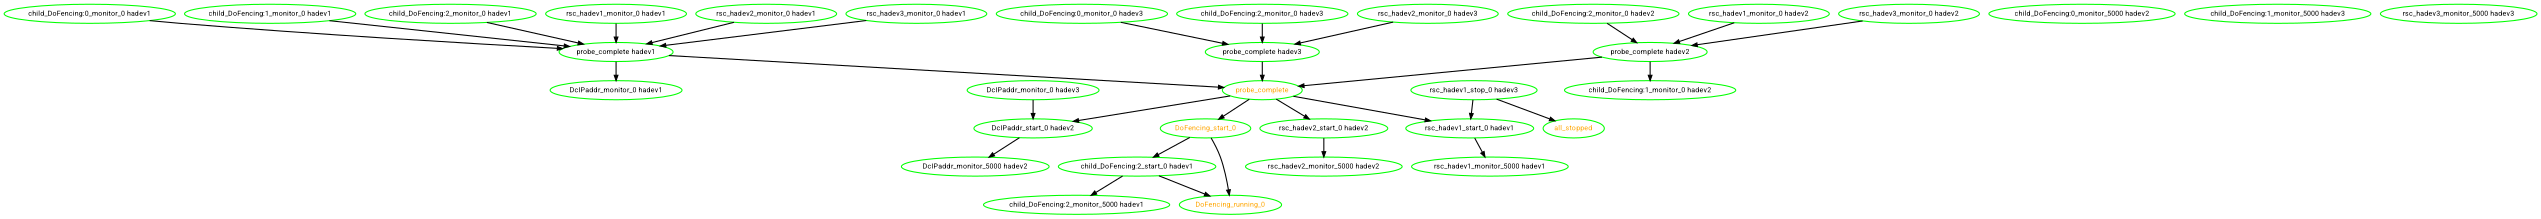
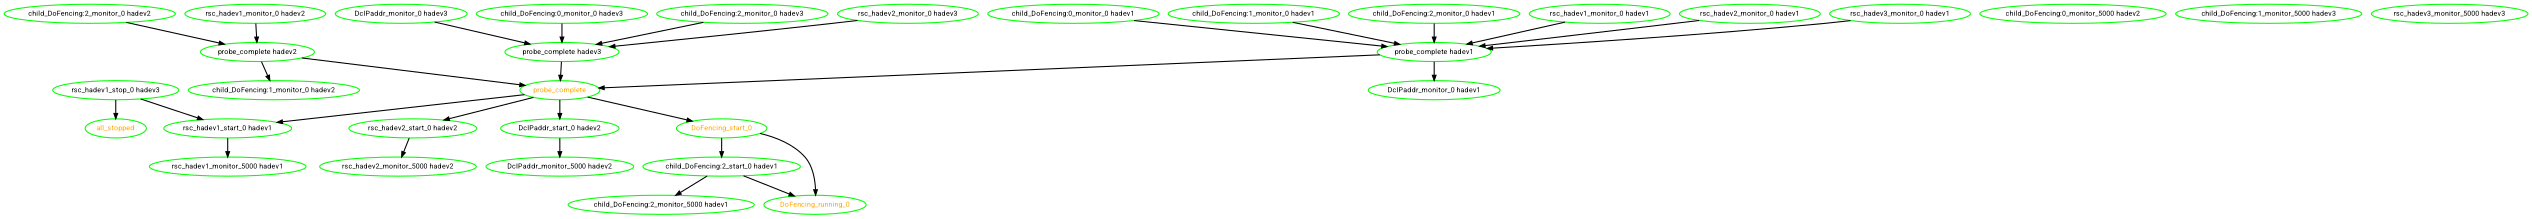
node "rsc_hadev3_monitor_0 hadev2": removed
edge "DcIPaddr_monitor_0 hadev3" -> "DcIPaddr_start_0 hadev2": now "DcIPaddr_monitor_0 hadev3" -> "probe_complete hadev3"
